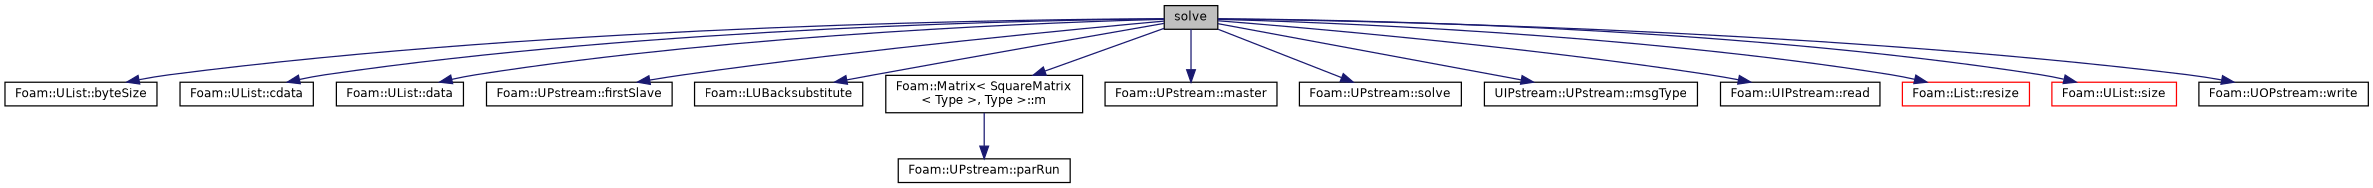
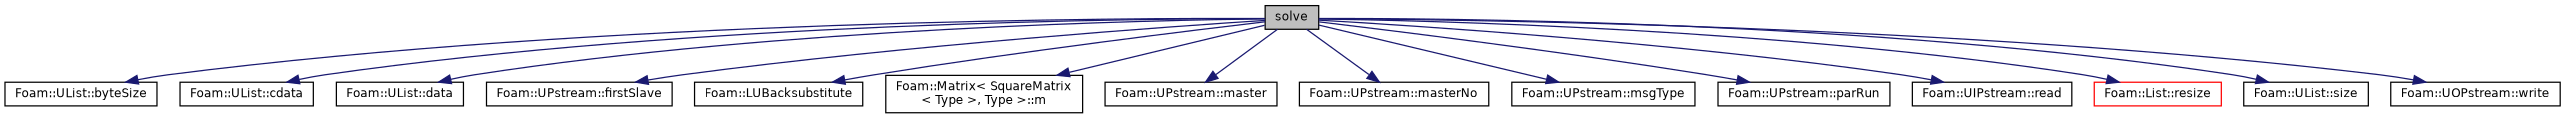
node "Foam::UPstream::solve": label "Foam::UPstream::solve" -> "Foam::UPstream::masterNo"
node "UIPstream::UPstream::msgType": label "UIPstream::UPstream::msgType" -> "Foam::UPstream::msgType"
node "Foam::UList::size": color red -> black
edge "Foam::Matrix< SquareMatrix < Type >, Type >::m" -> "Foam::UPstream::parRun": now "solve" -> "Foam::UPstream::parRun"
